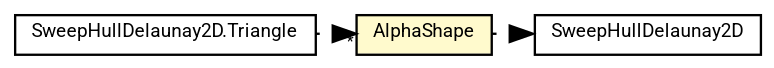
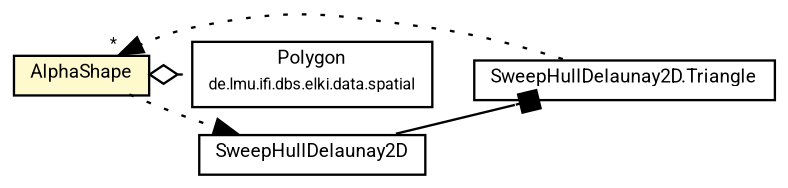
node "Polygon": added
edge "SweepHullDelaunay2D" -> "SweepHullDelaunay2D.Triangle": added
